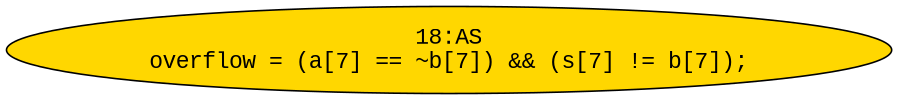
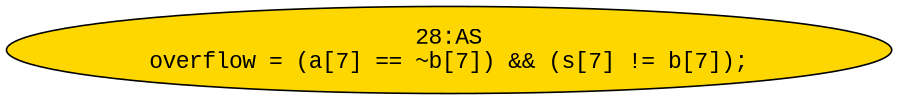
node "18:AS overflow = (a[7] == ~b[7]) && (s[7] != b[7]);": label "18:AS overflow = (a[7] == ~b[7]) && (s[7] != b[7]);" -> "28:AS overflow = (a[7] == ~b[7]) && (s[7] != b[7]);"
